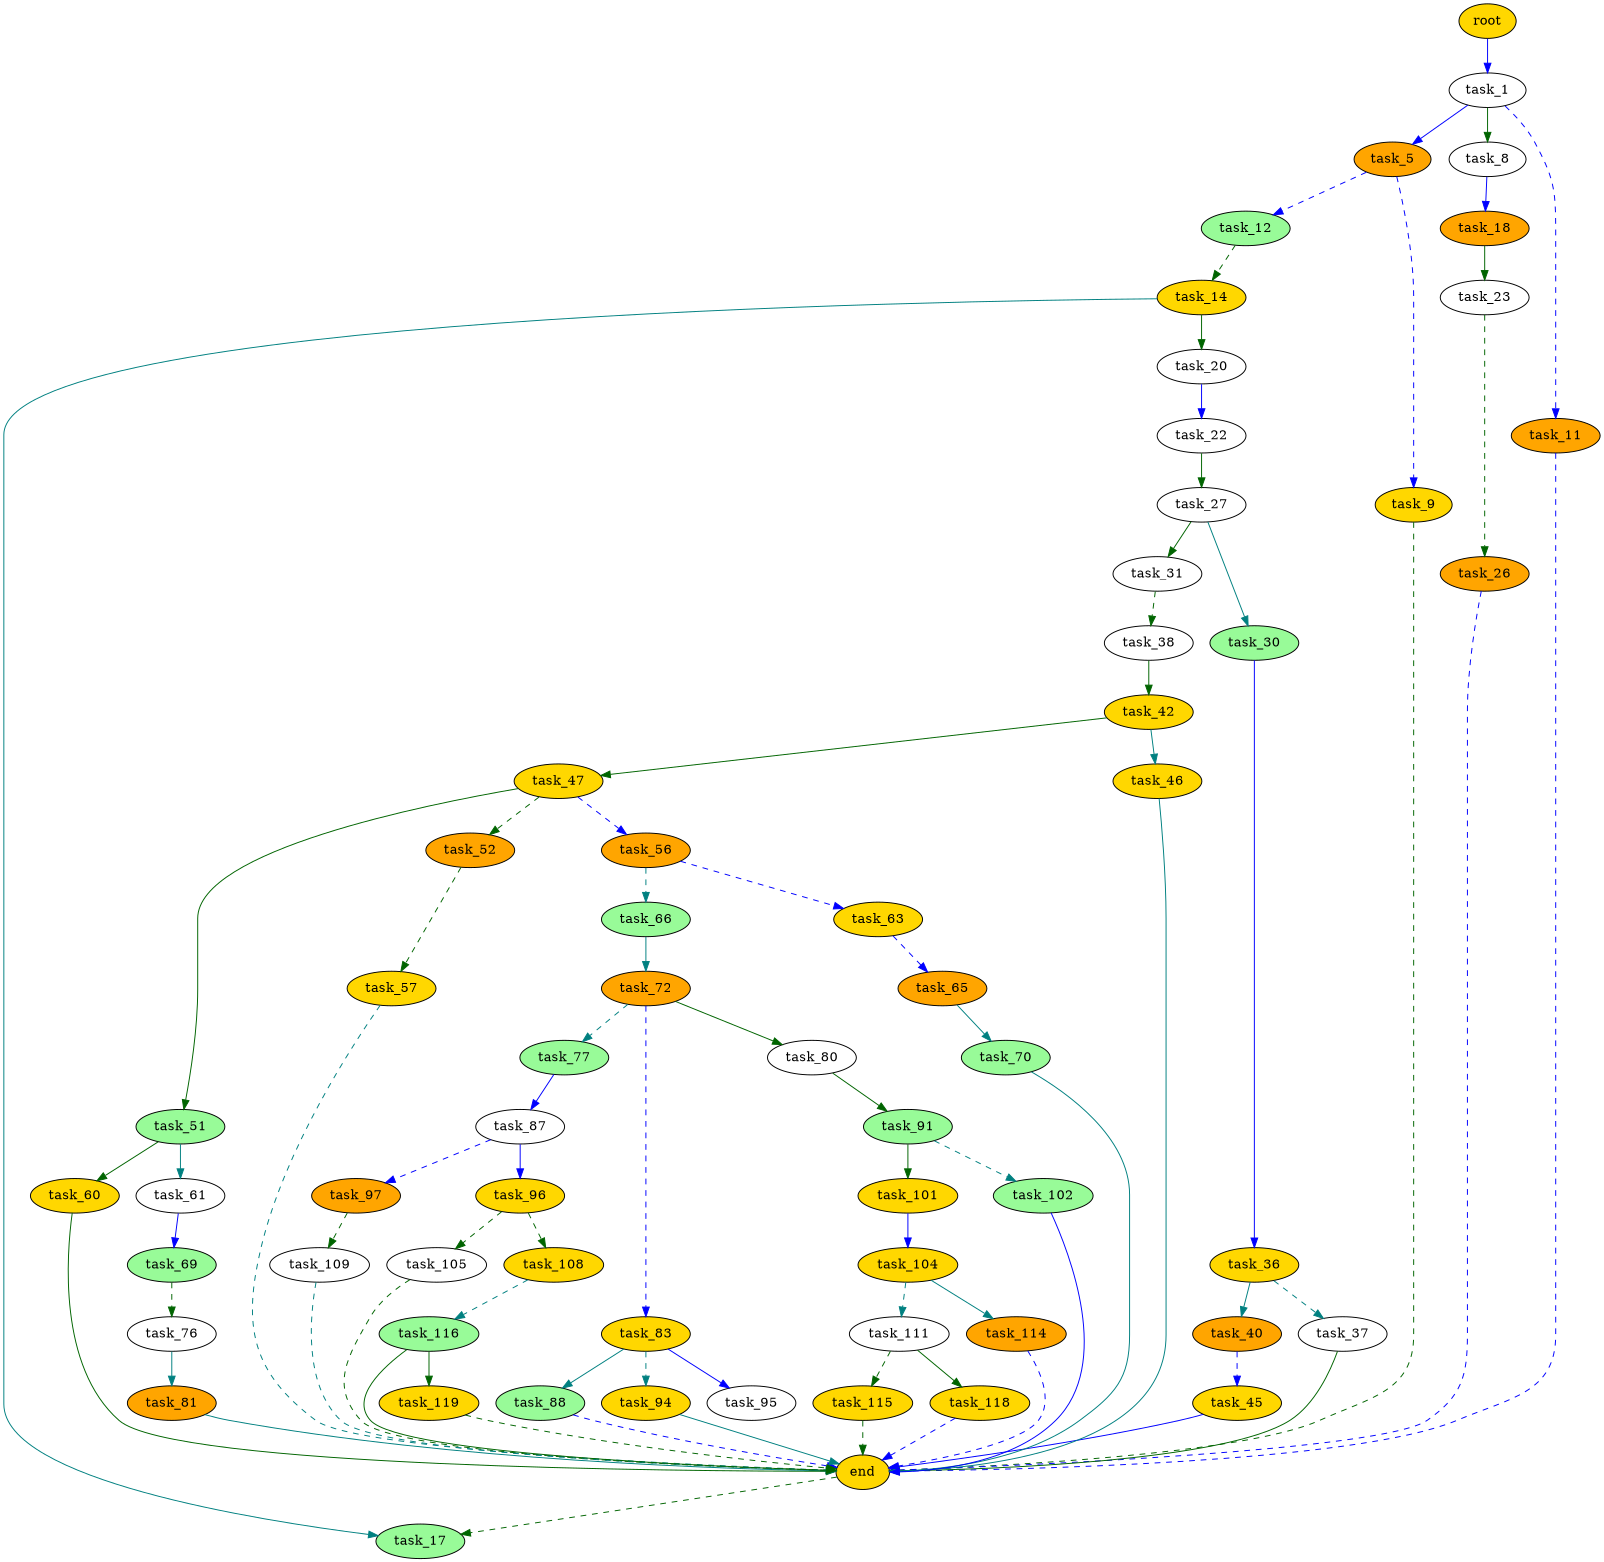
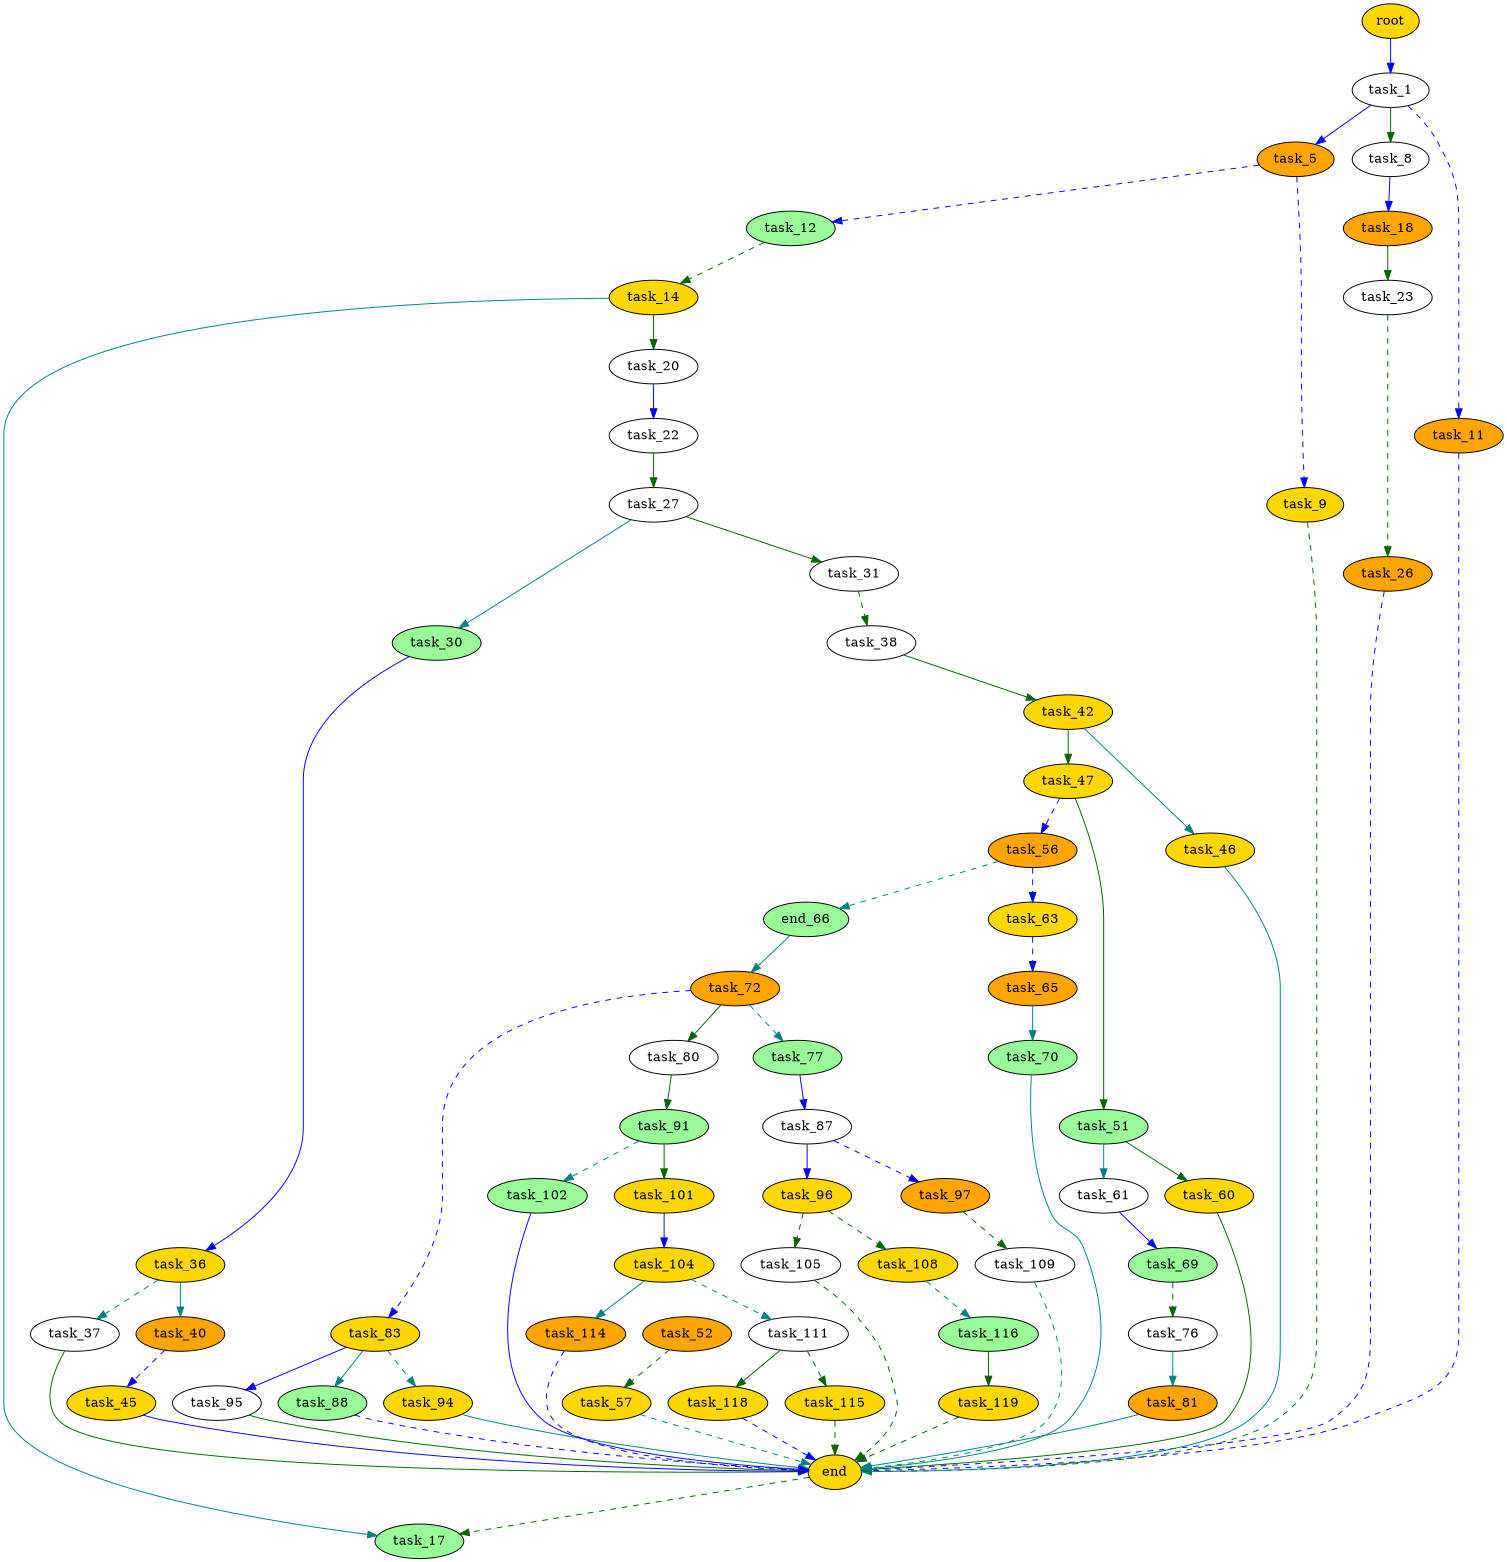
edge "task_47" -> "task_52": removed
node "task_66": label "task_66" -> "end_66"
edge "task_116" -> "end": now "task_95" -> "end"
